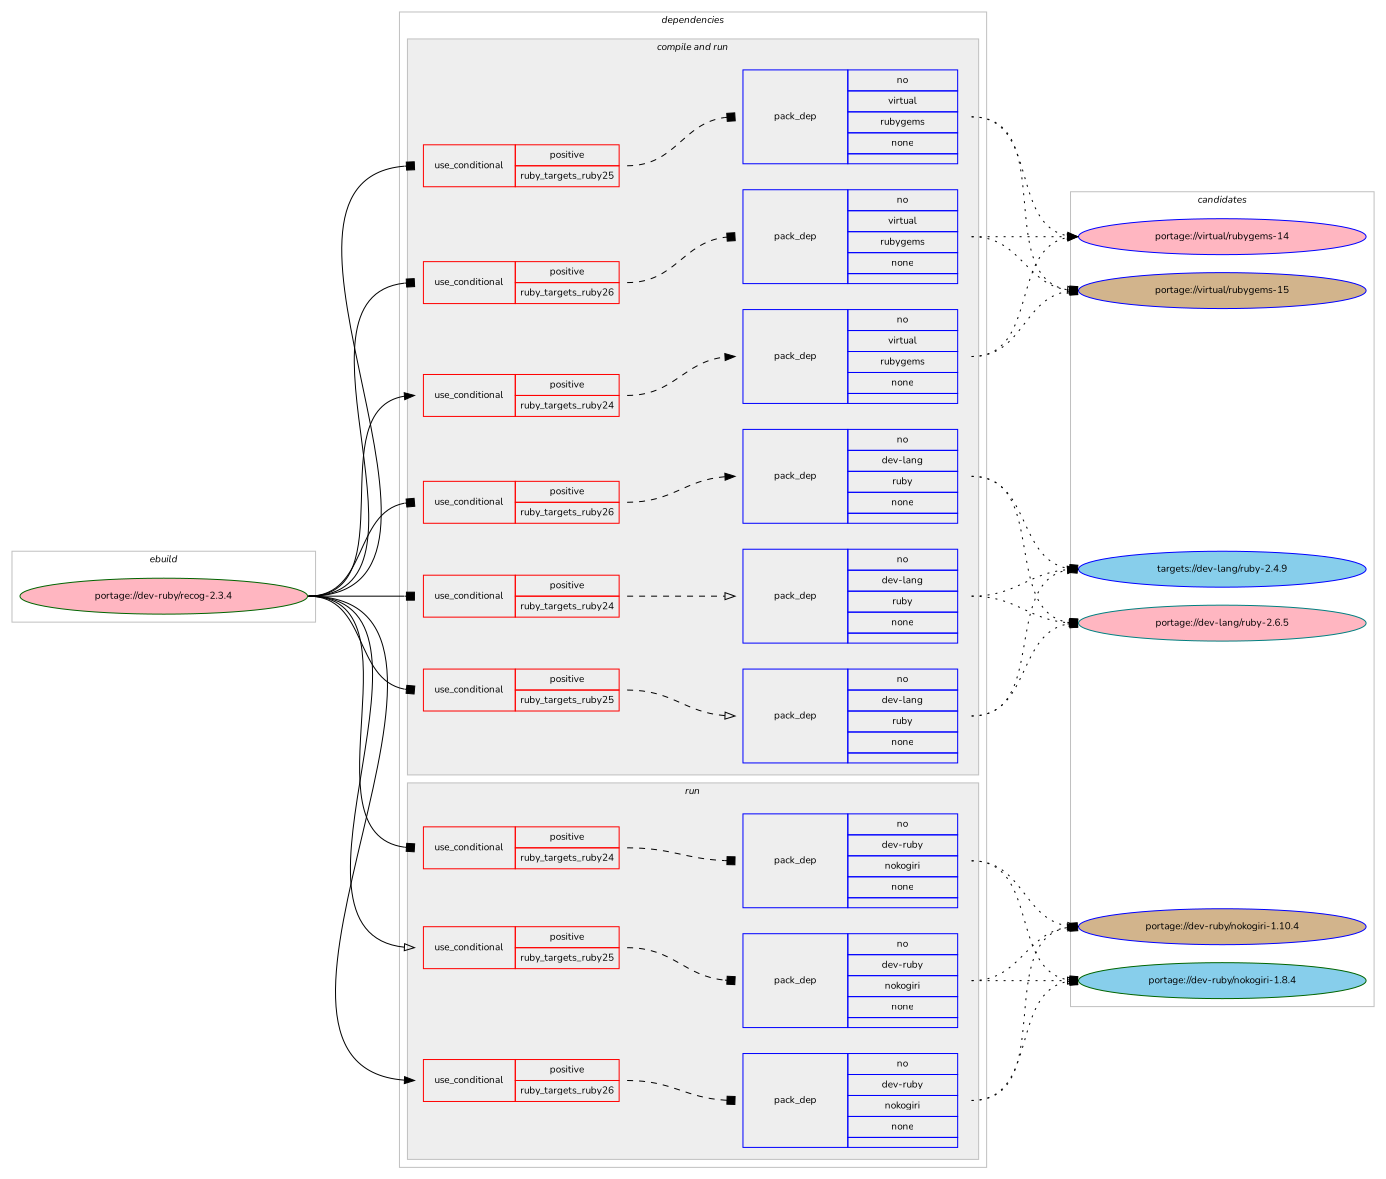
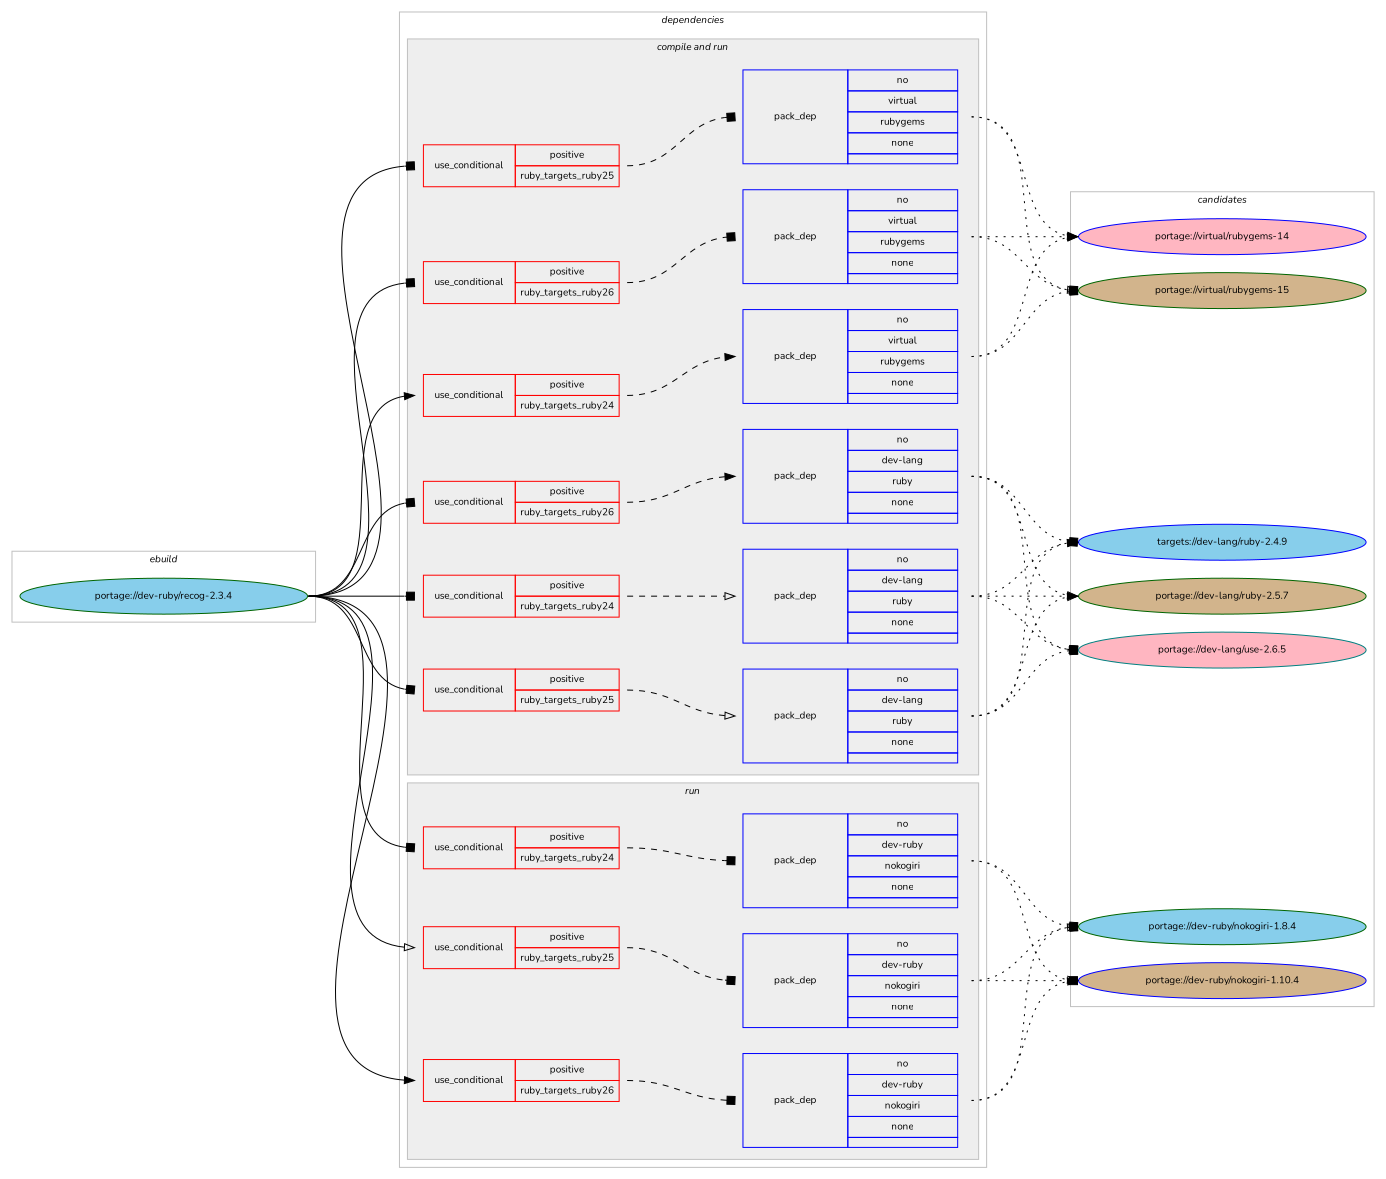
node "portage://virtual/rubygems-15": color blue -> darkgreen
node "portage://dev-ruby/recog-2.3.4": fillcolor lightpink -> skyblue
node "portage://dev-lang/ruby-2.5.7": added
node "portage://dev-lang/ruby-2.6.5": label "portage://dev-lang/ruby-2.6.5" -> "portage://dev-lang/use-2.6.5"
